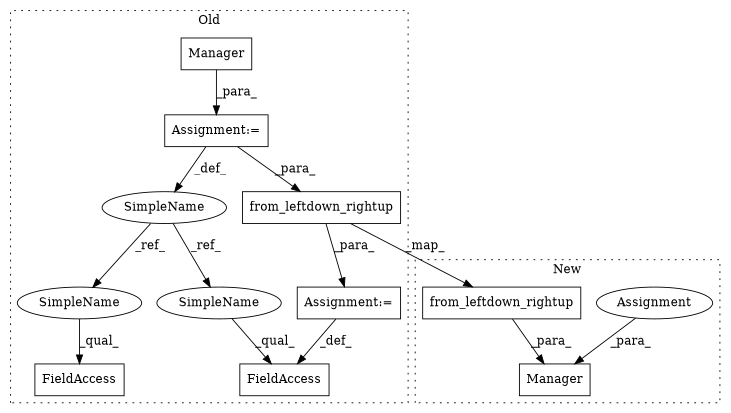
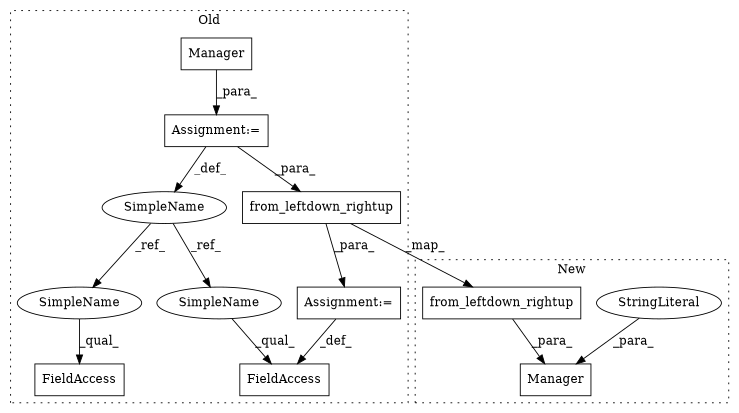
node "Assignment": label "Assignment" -> "StringLiteral"
